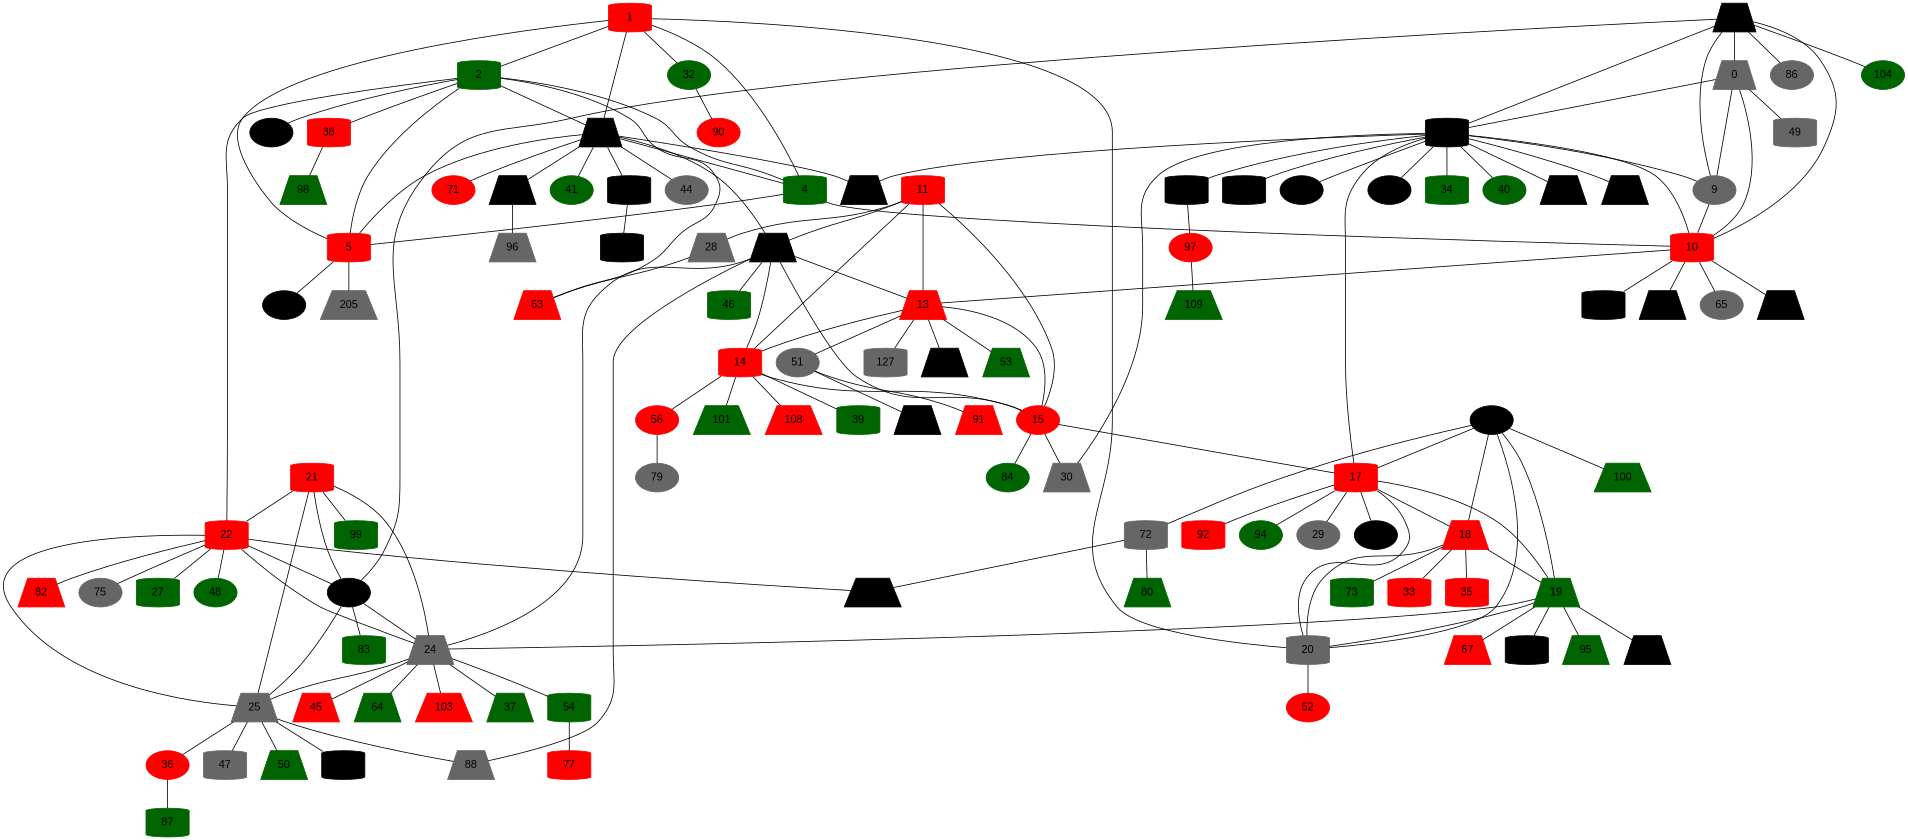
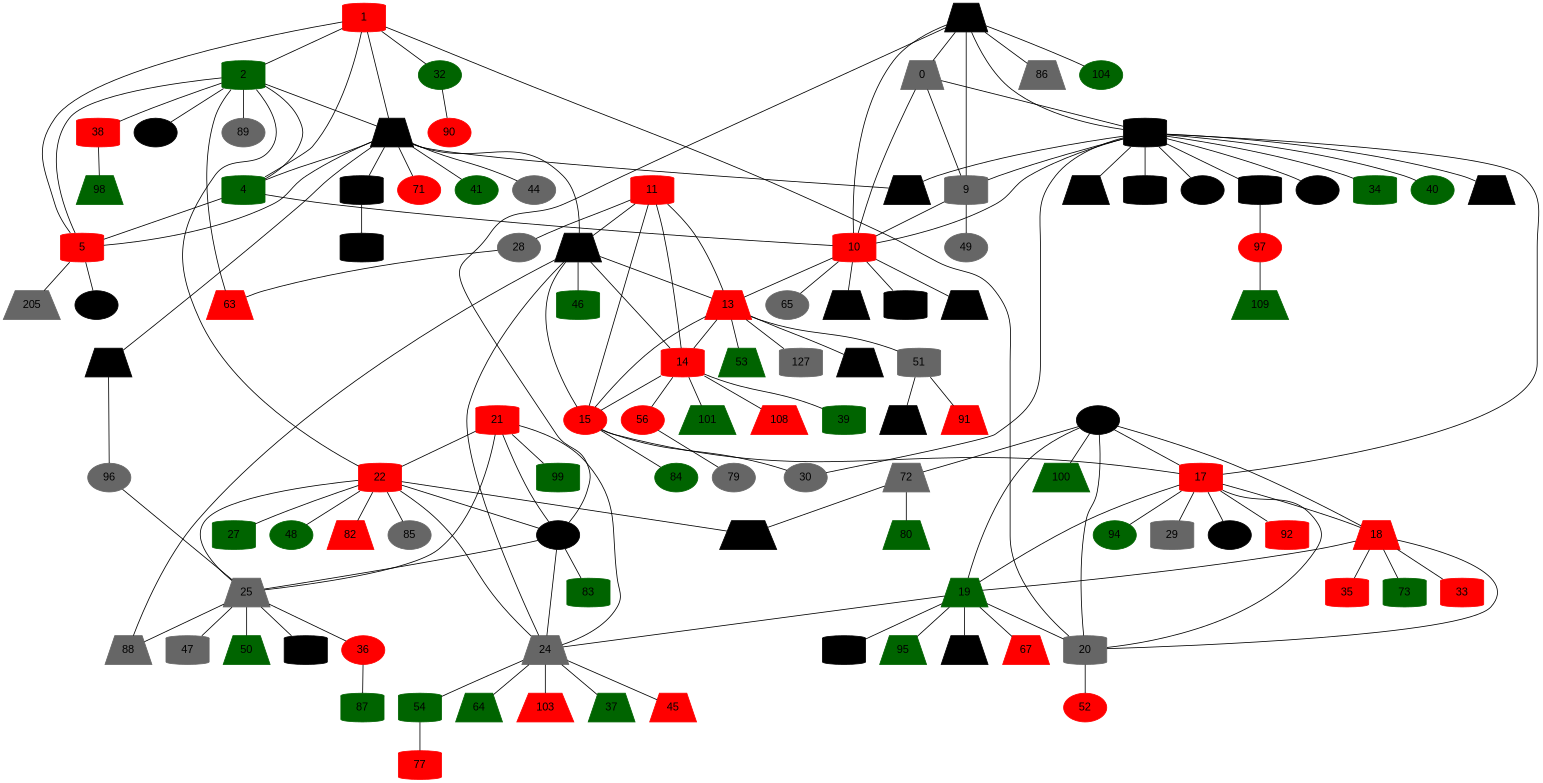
node "86": shape ellipse -> trapezium
edge "0" -- "49": now "9" -- "49"
node "89": added
node "49": shape cylinder -> ellipse
node "9": shape ellipse -> cylinder
node "96": shape trapezium -> ellipse
node "28": shape trapezium -> ellipse
node "51": shape ellipse -> cylinder
node "30": shape trapezium -> ellipse
node "72": shape cylinder -> trapezium
node "29": shape ellipse -> cylinder
node "75": label "75" -> "85"
edge "24" -- "25": now "96" -- "25"
